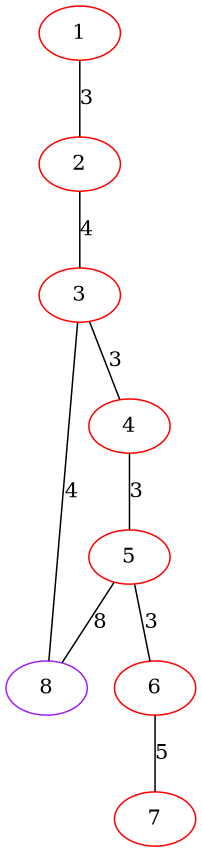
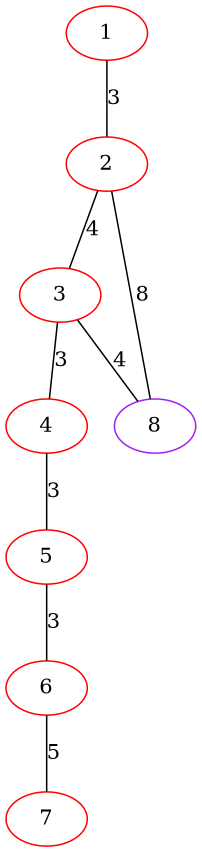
edge "5" -- "8": now "2" -- "8"
